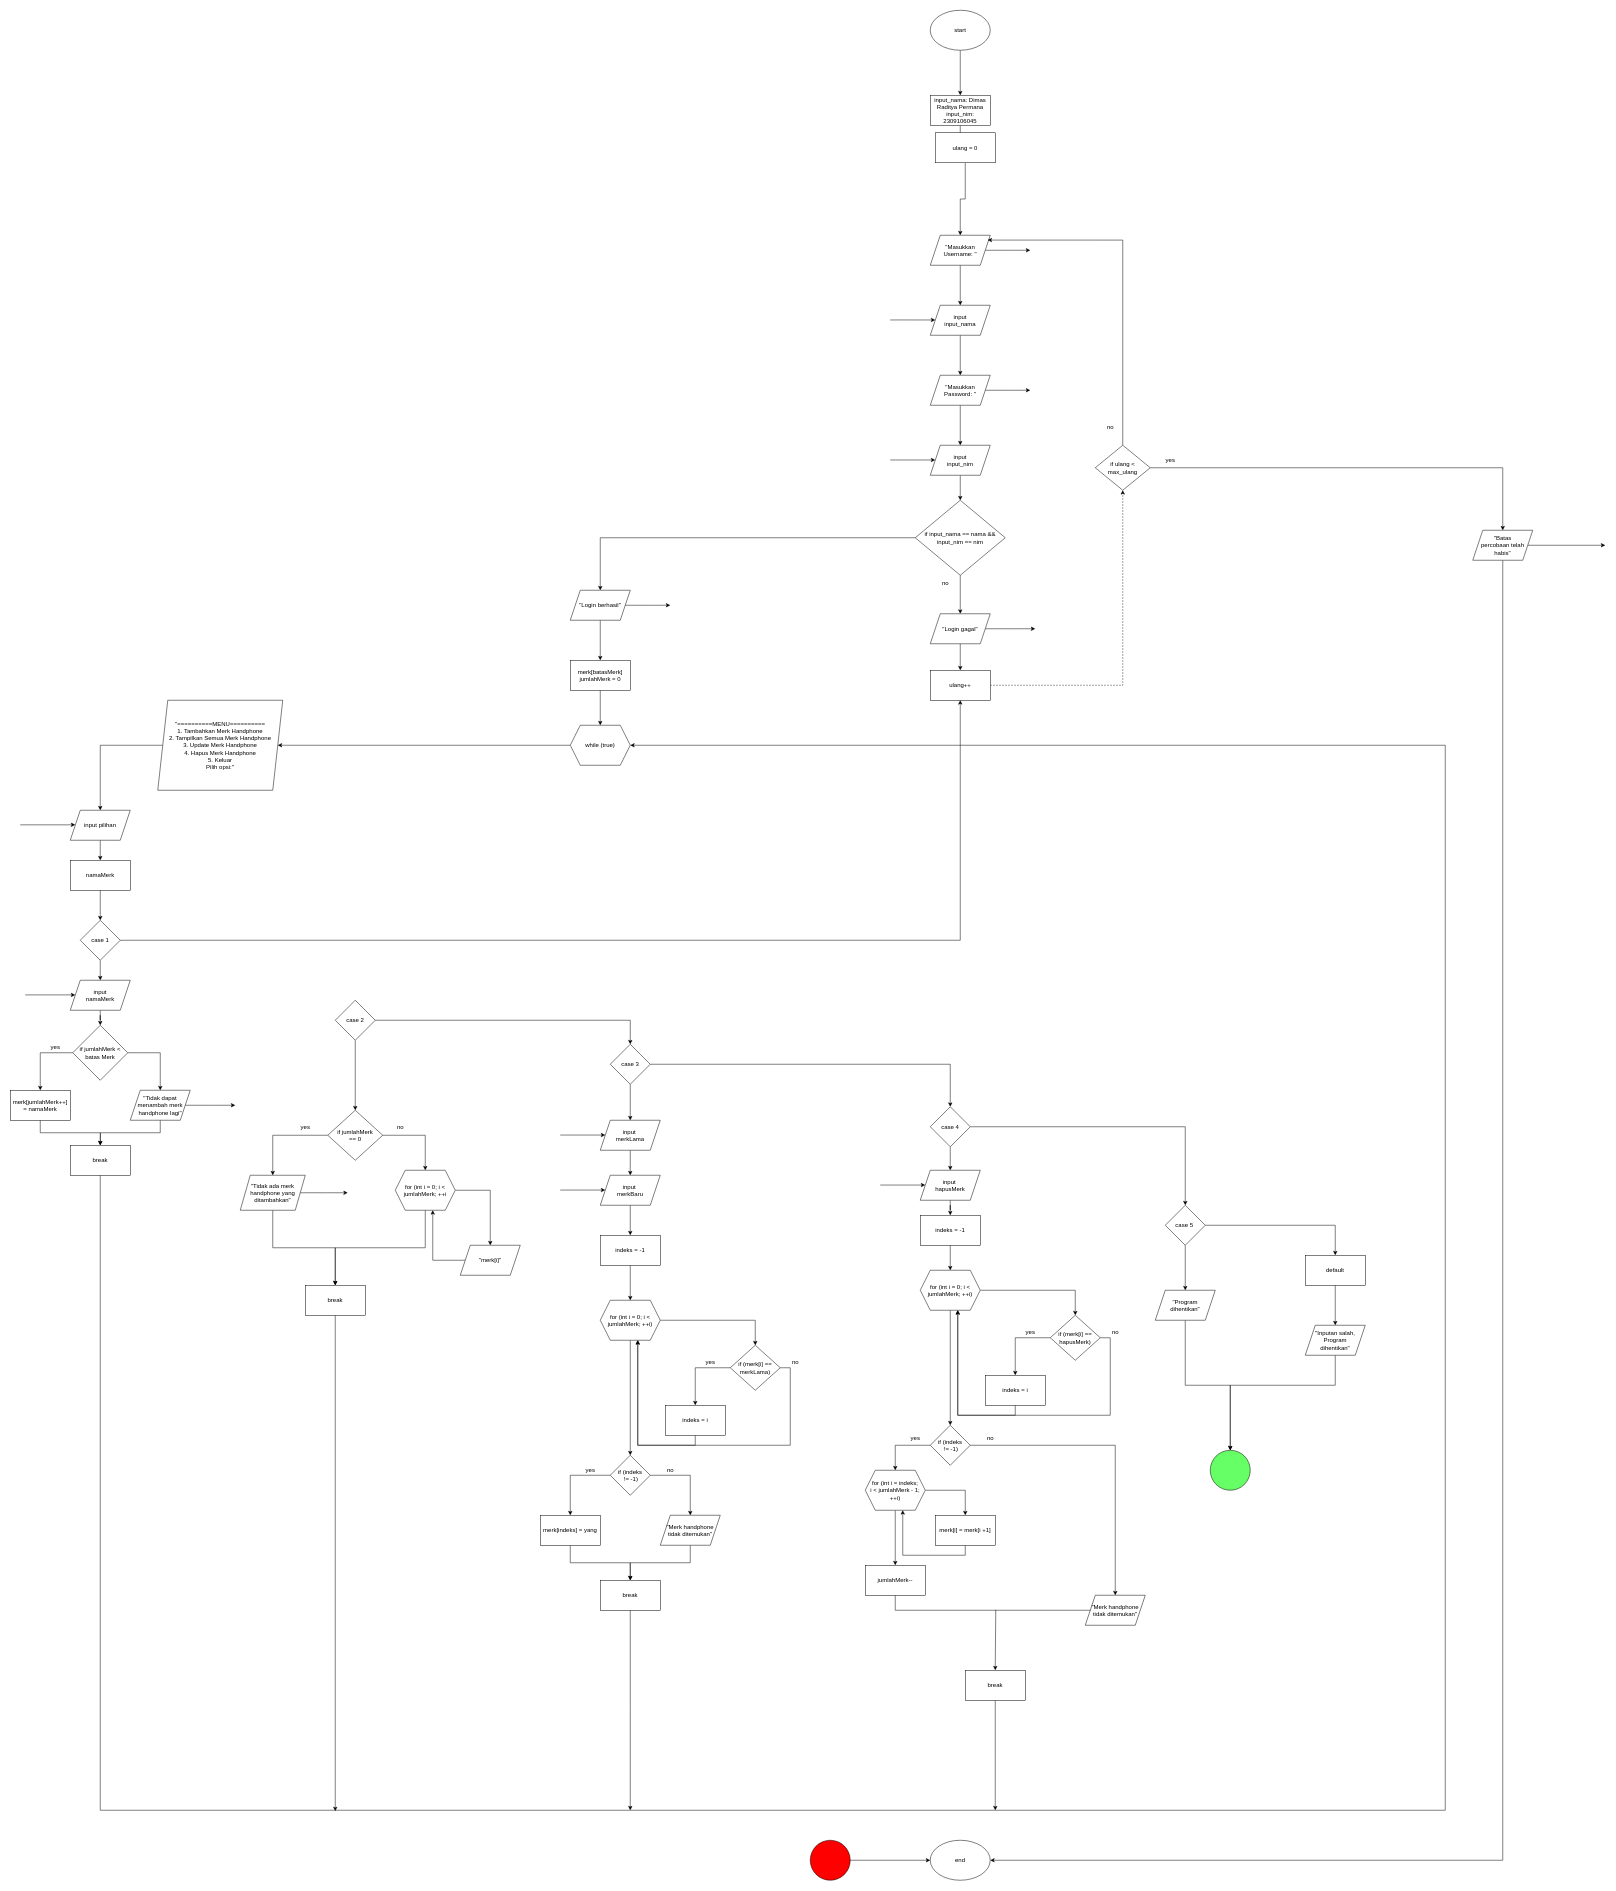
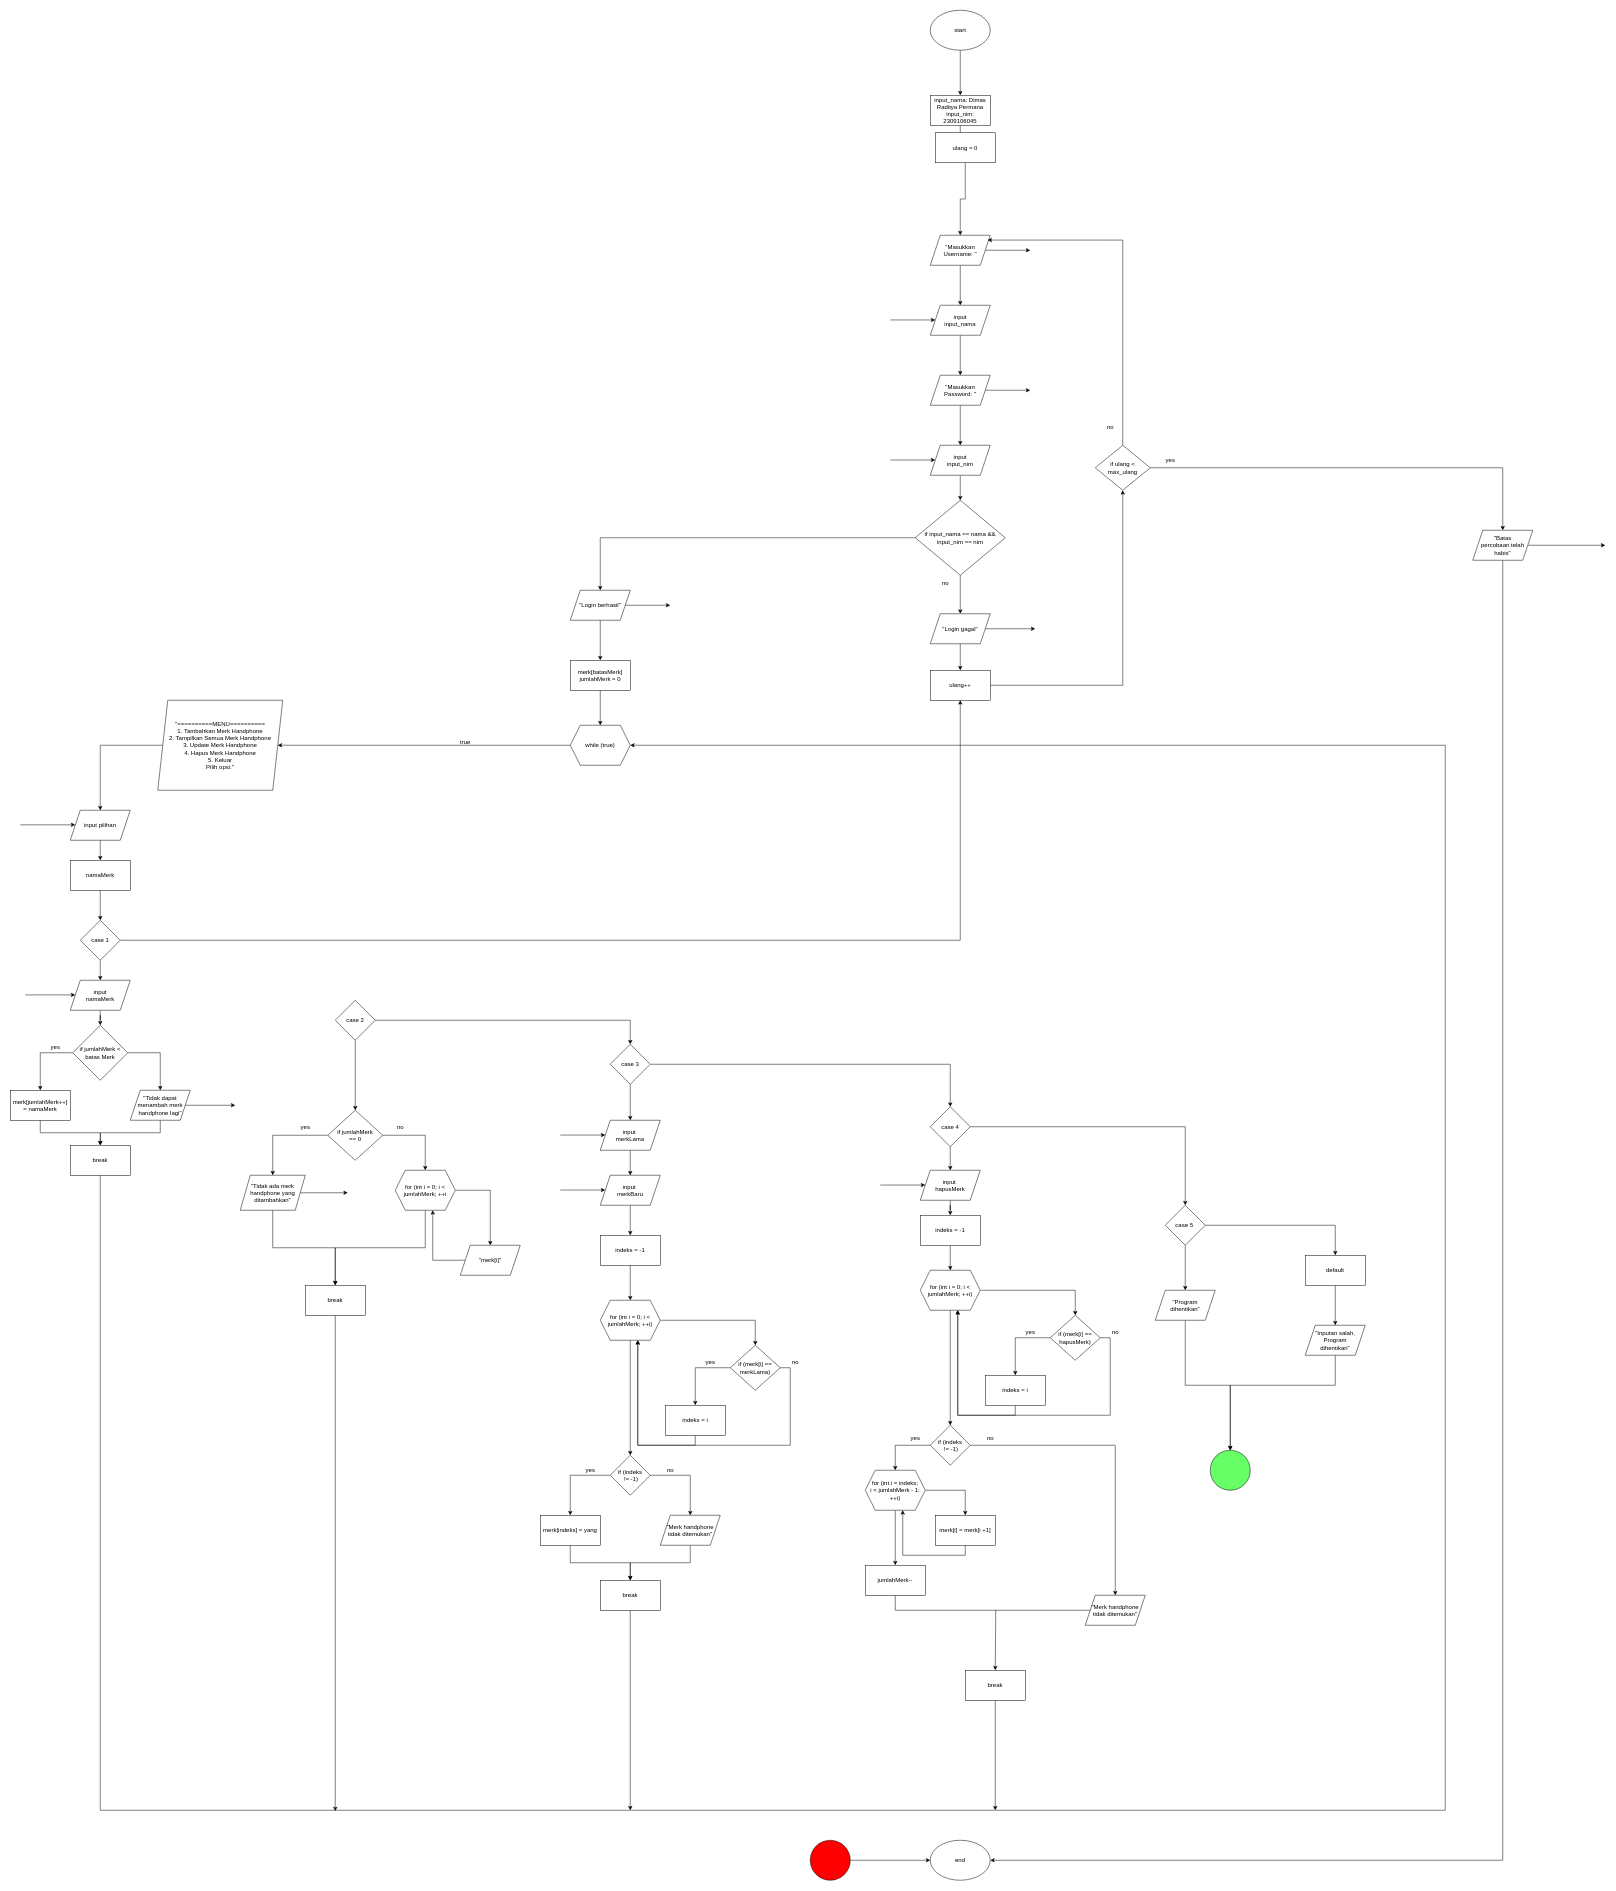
edge "ulang++" -> "if ulang < max_ulang": style dashed -> solid
node "true": added
